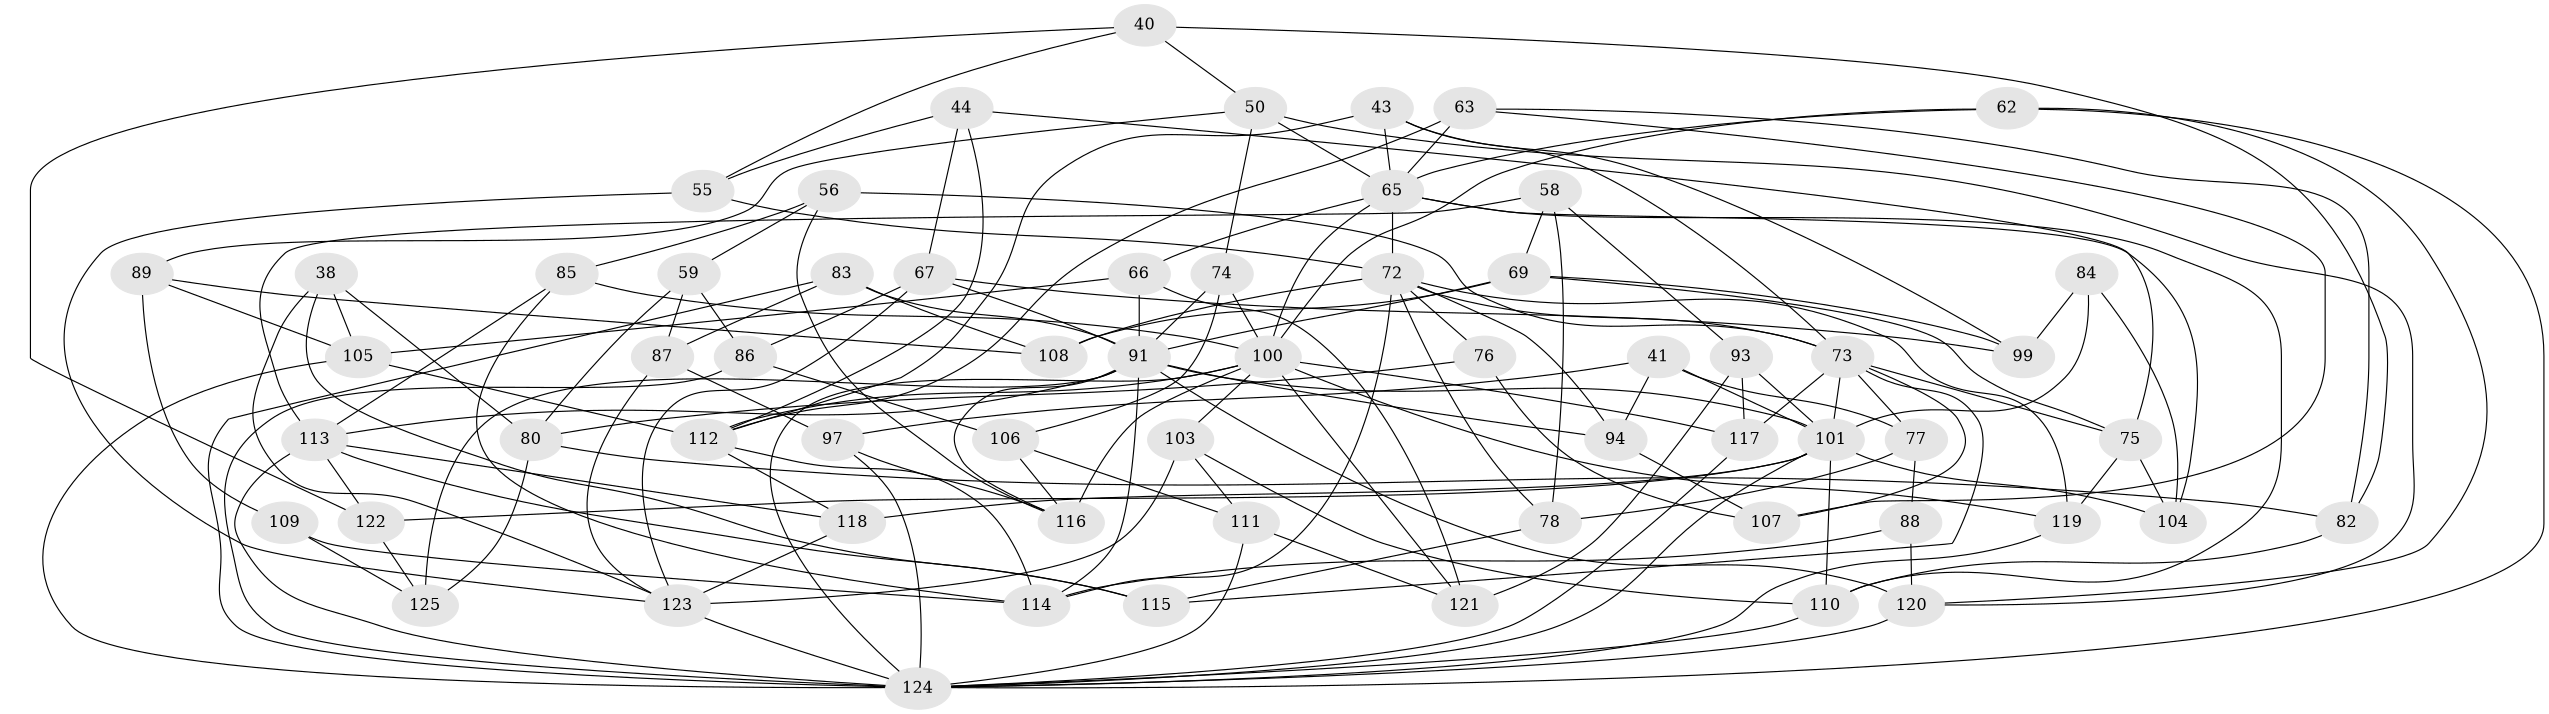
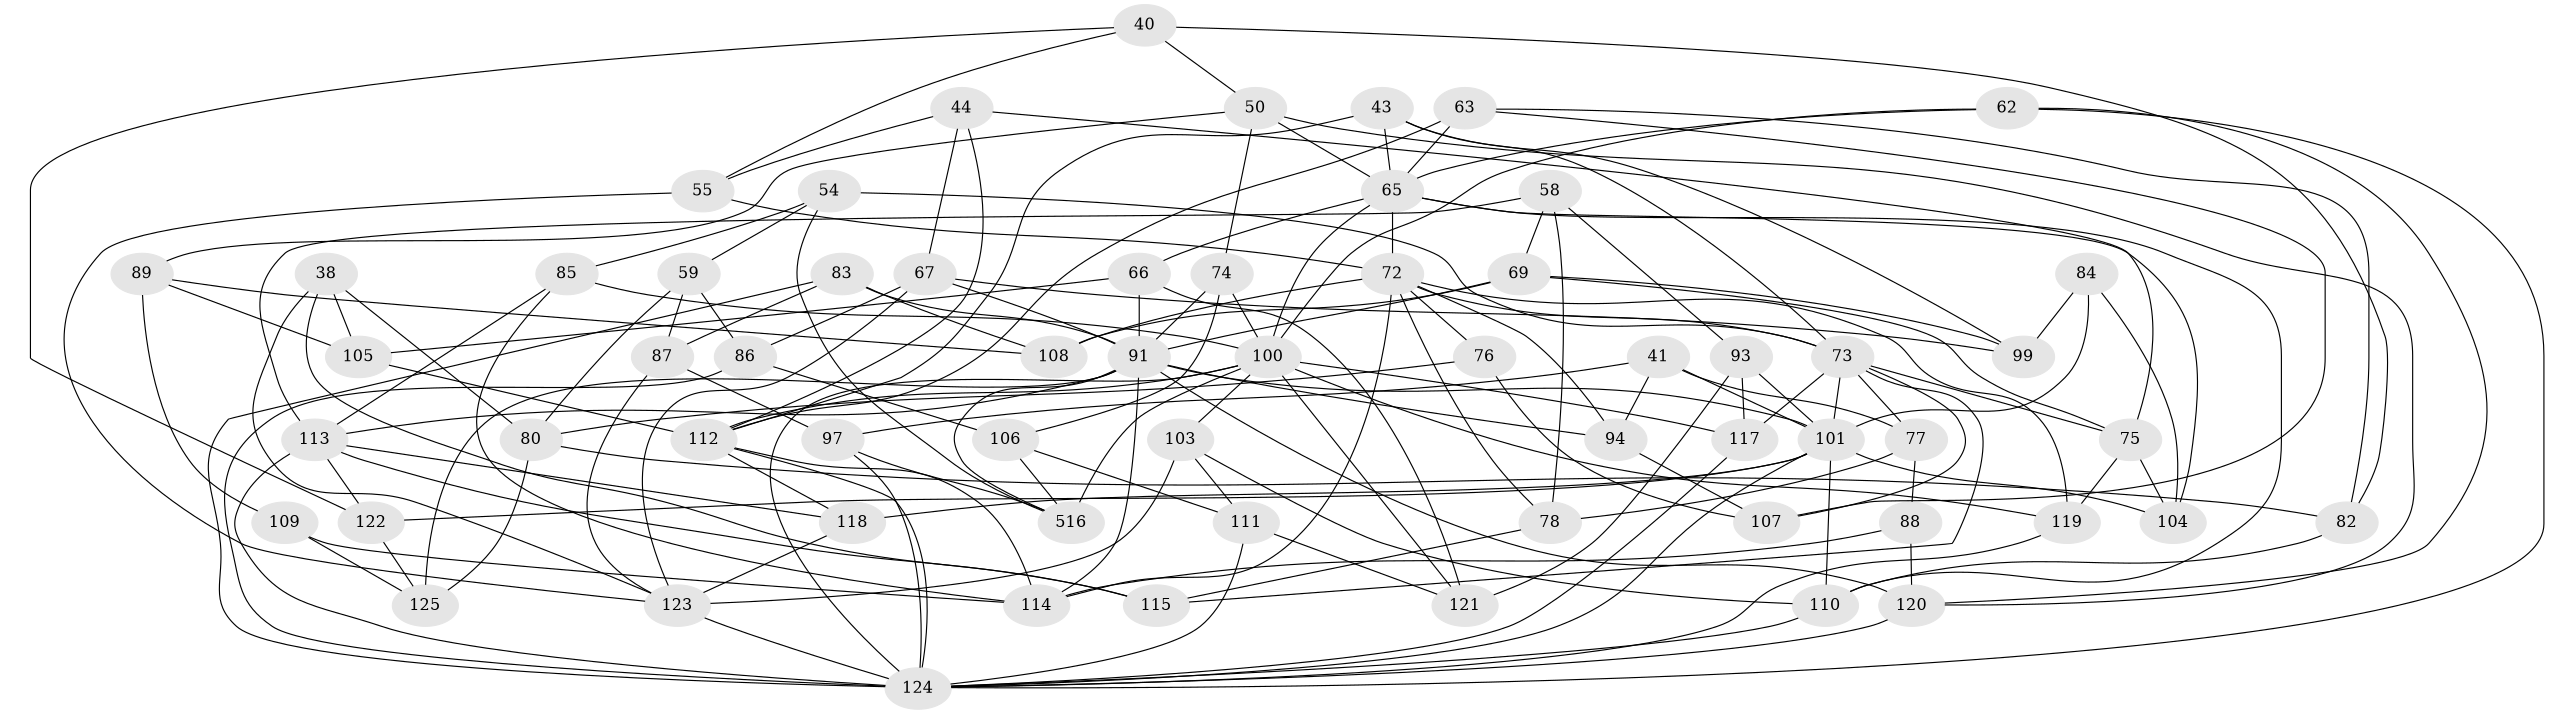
node "56": label "56" -> "54"
node "116": label "116" -> "516"
edge "105" -- "124": now "112" -- "124"
